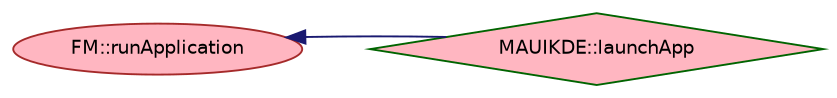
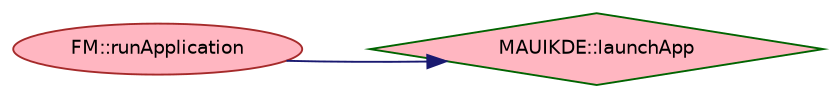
edge "MAUIKDE::launchApp" -> "FM::runApplication": reversed
